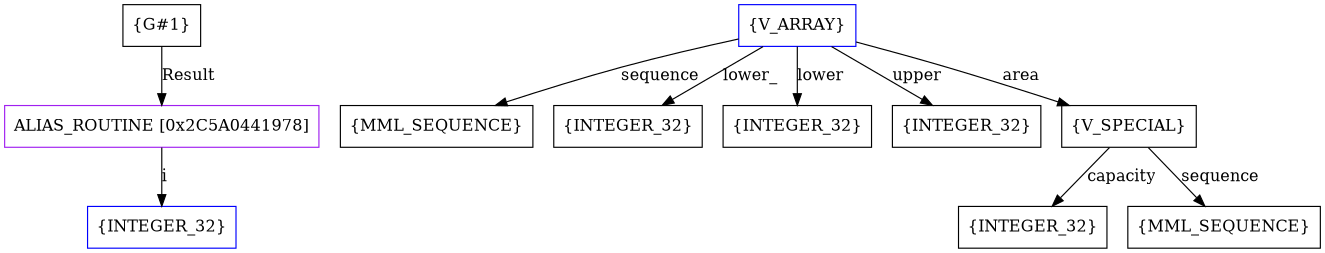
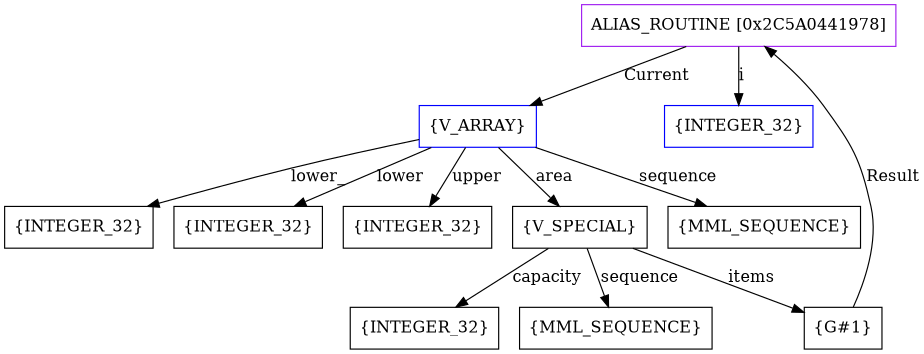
edge "ALIAS_ROUTINE [0x2C5A0441978]" -> "{V_ARRAY}": added, label "Current"
edge "{V_SPECIAL}" -> "{G#1}": added, label "items"
